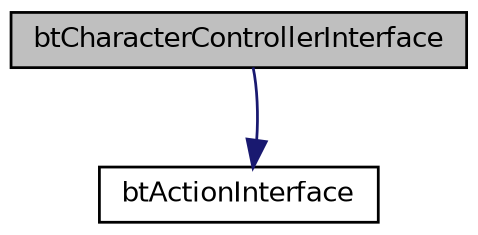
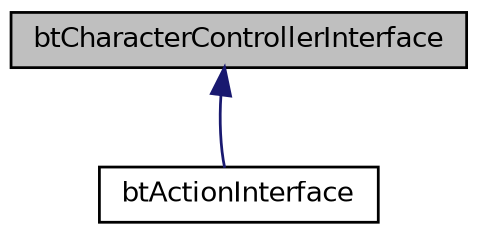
edge "btCharacterControllerInterface" -> "btActionInterface": reversed
